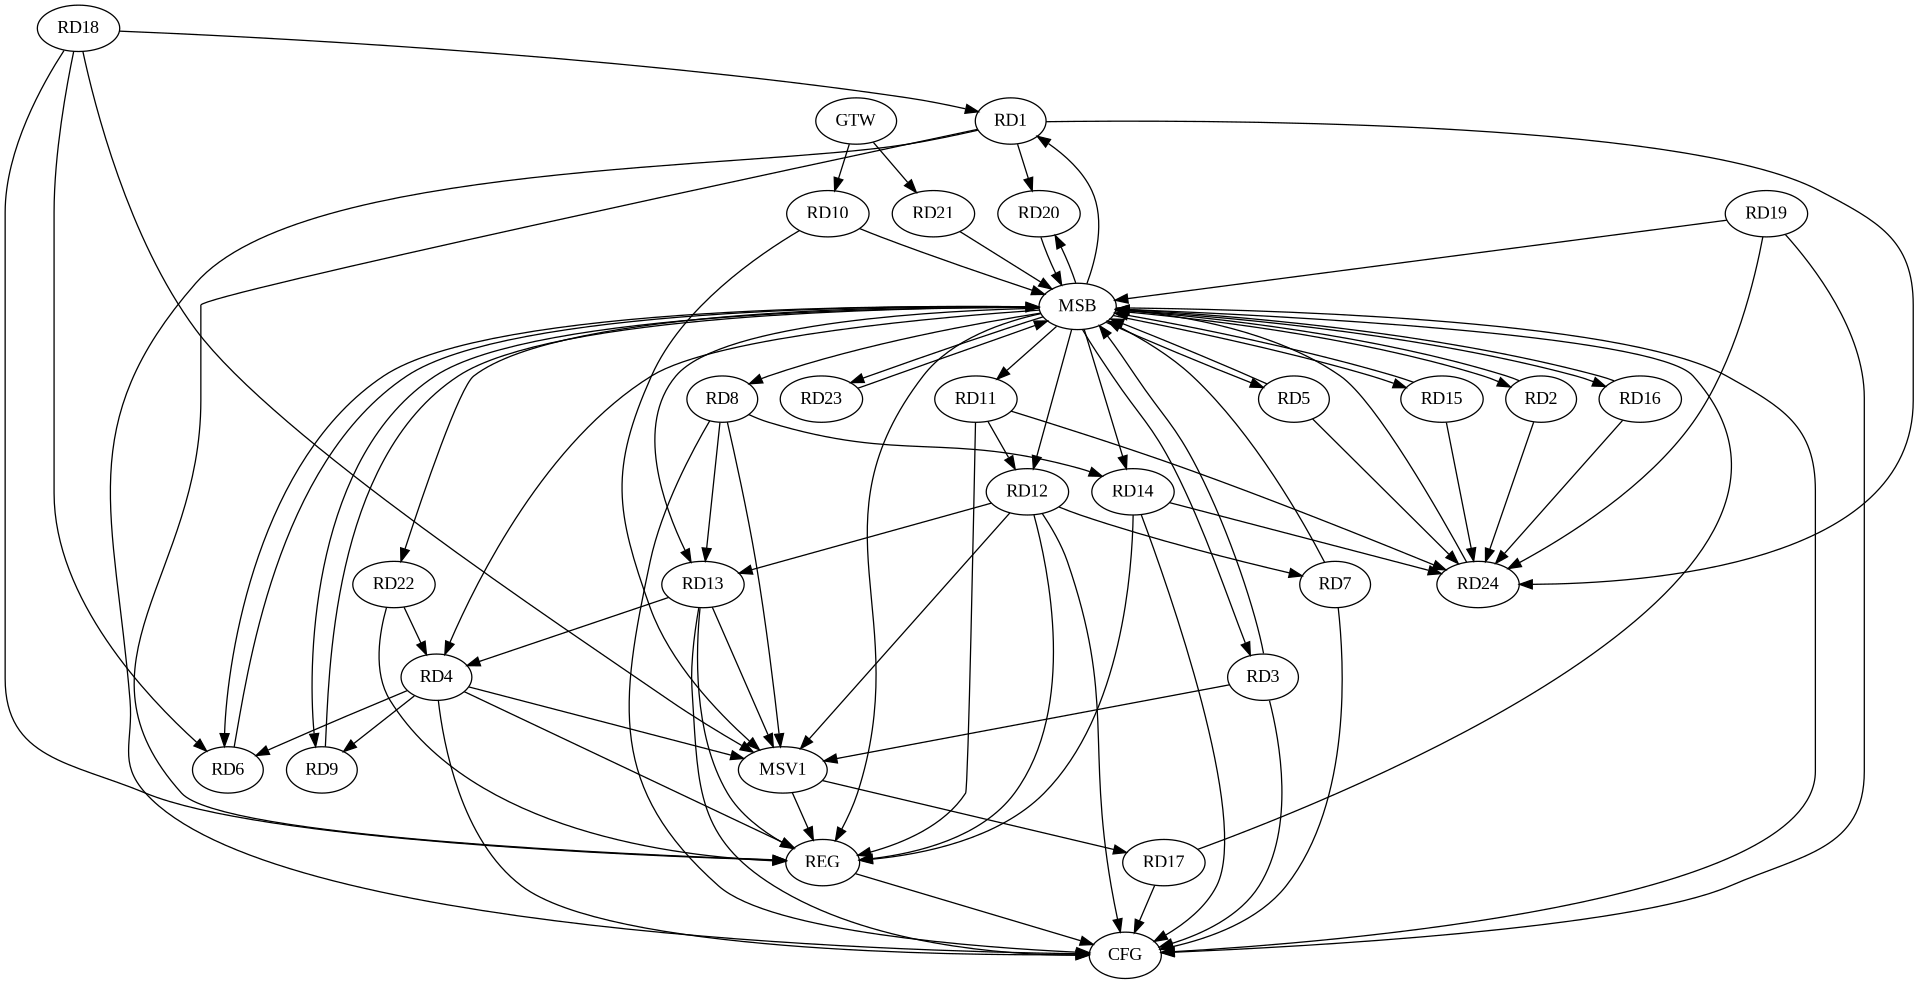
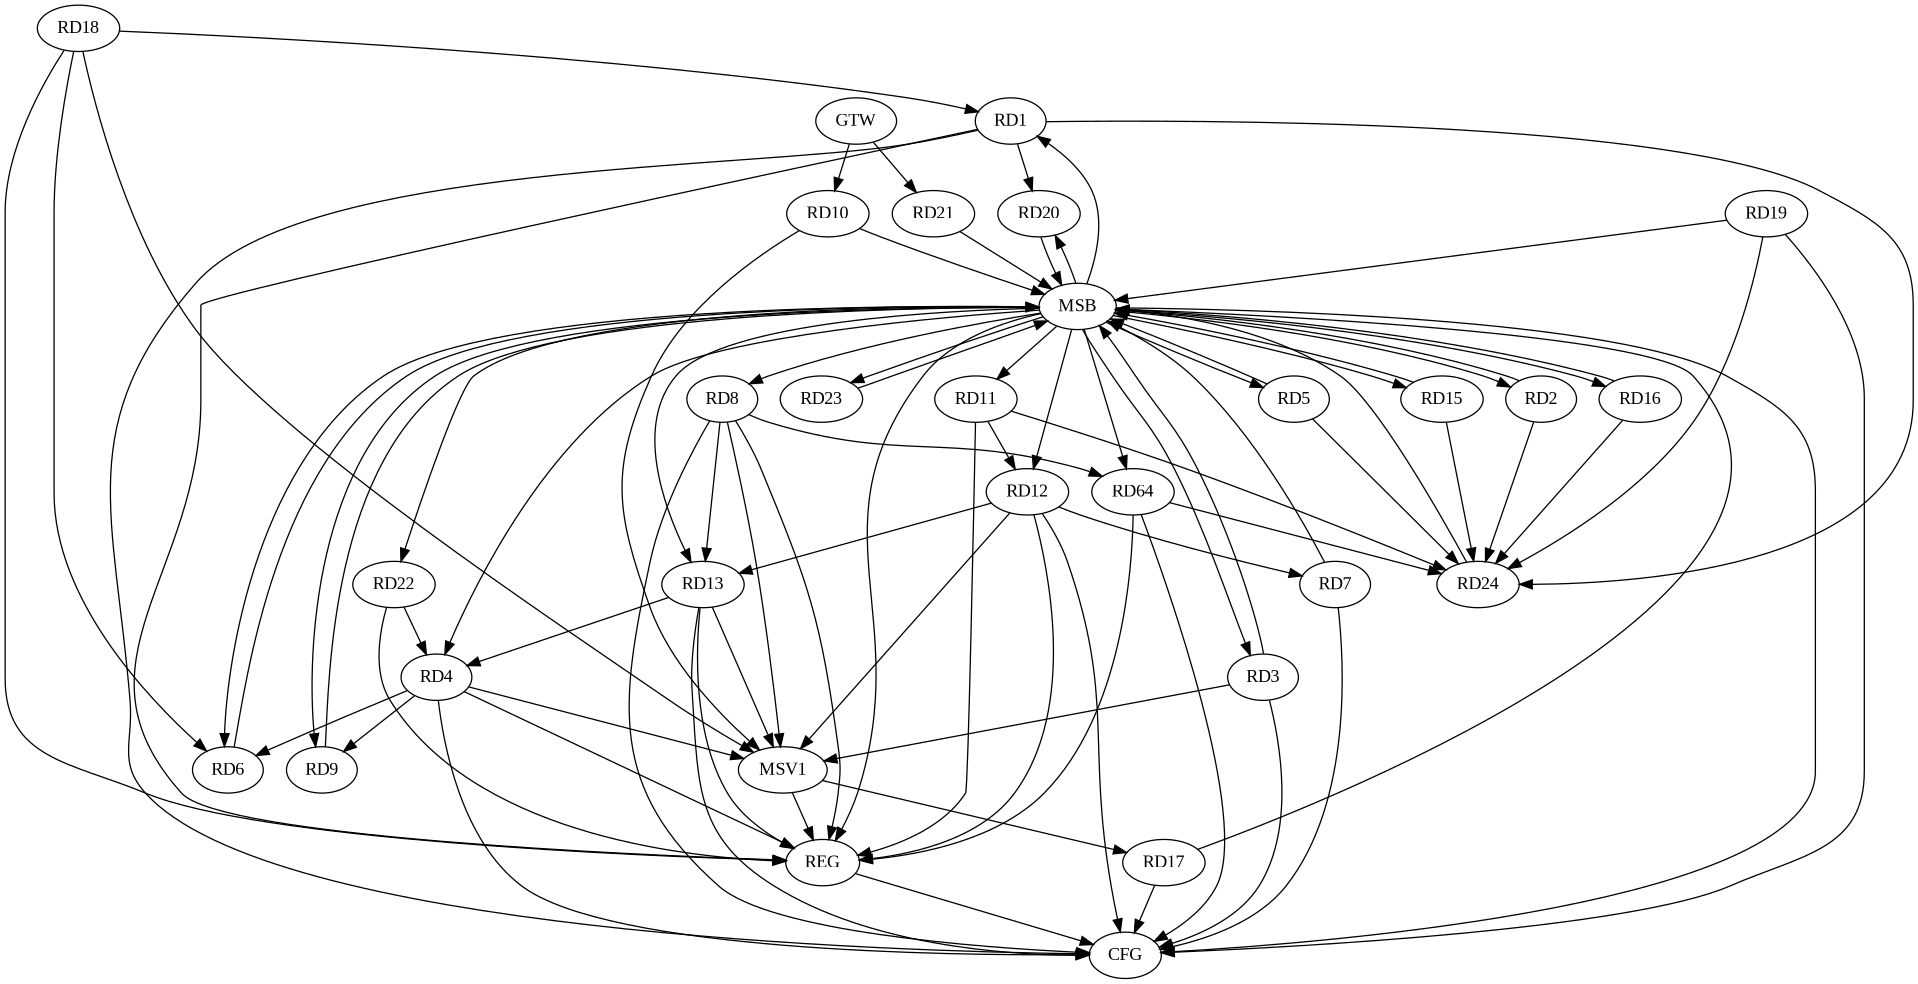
node "RD14": label "RD14" -> "RD64"
edge "RD8" -> "REG": added
